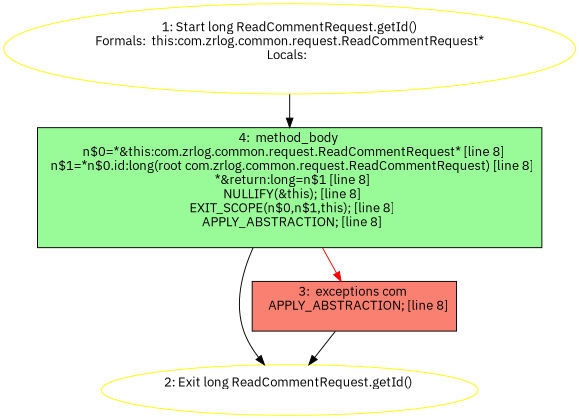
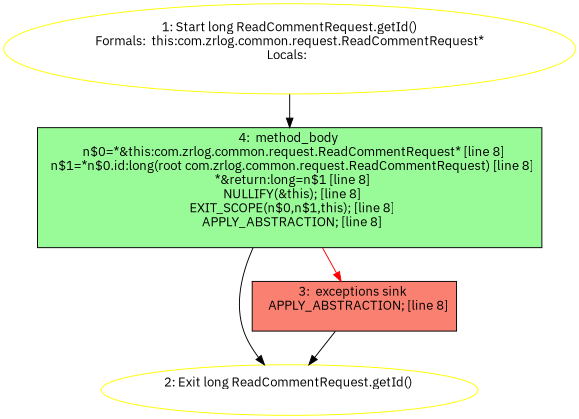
node "3:  exceptions com APPLY_ABSTRACTION; [line 8]": label "3:  exceptions com APPLY_ABSTRACTION; [line 8]" -> "3:  exceptions sink APPLY_ABSTRACTION; [line 8]"
